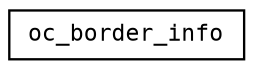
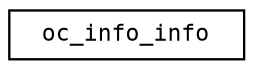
node "oc_border_info": label "oc_border_info" -> "oc_info_info"
